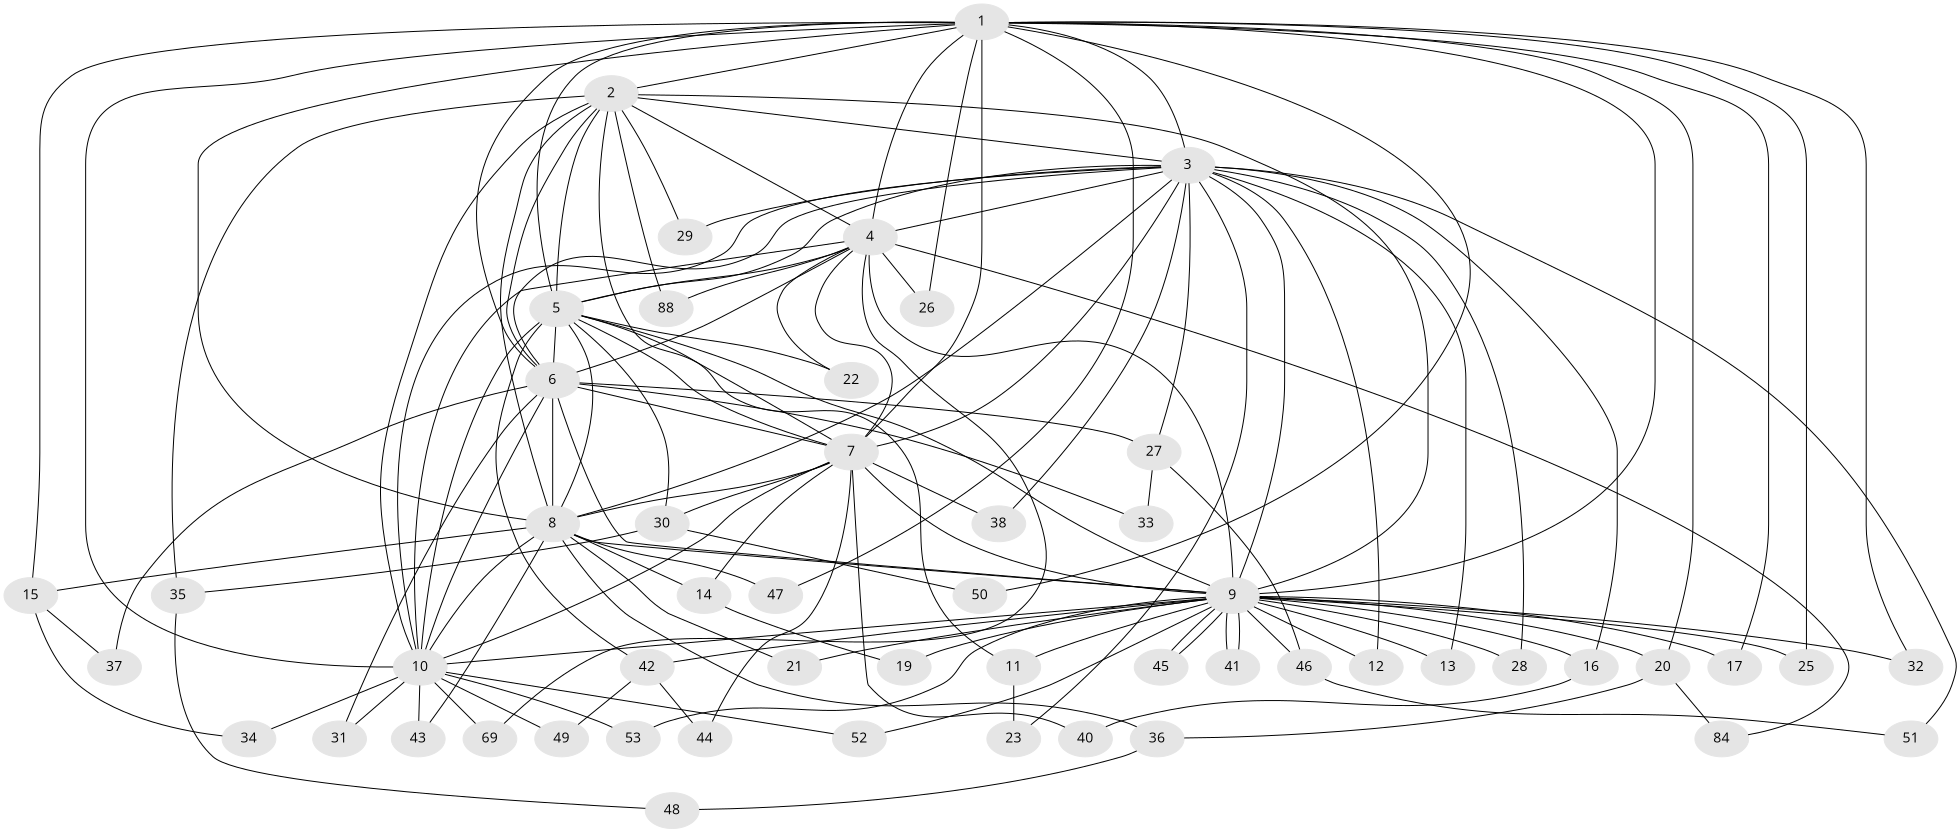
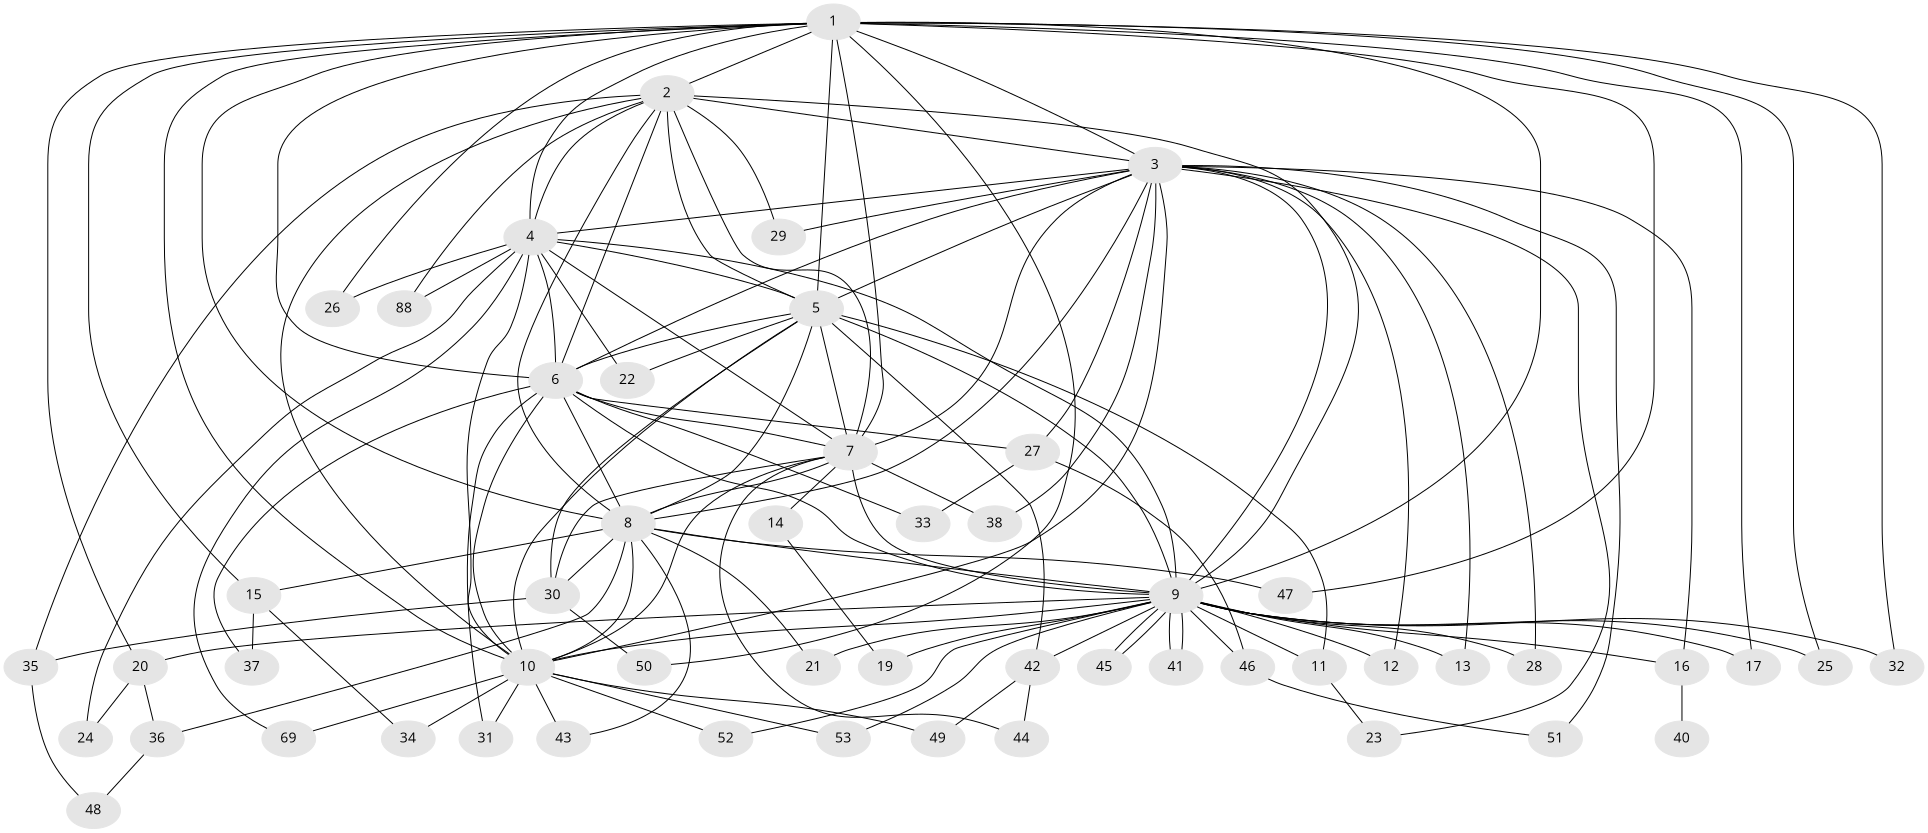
edge "8" -- "14": now "8" -- "30"
edge "7" -- "40": removed
node "84": label "84" -> "24"
